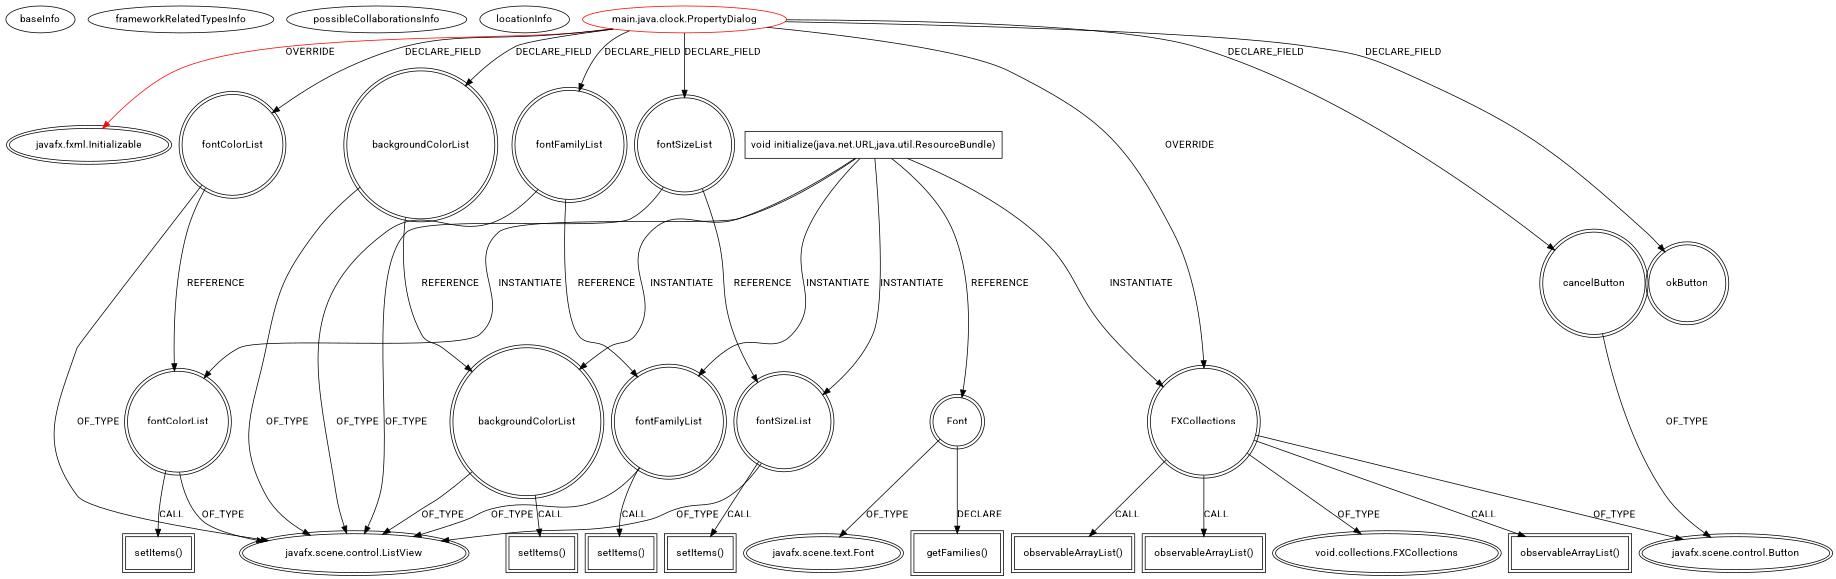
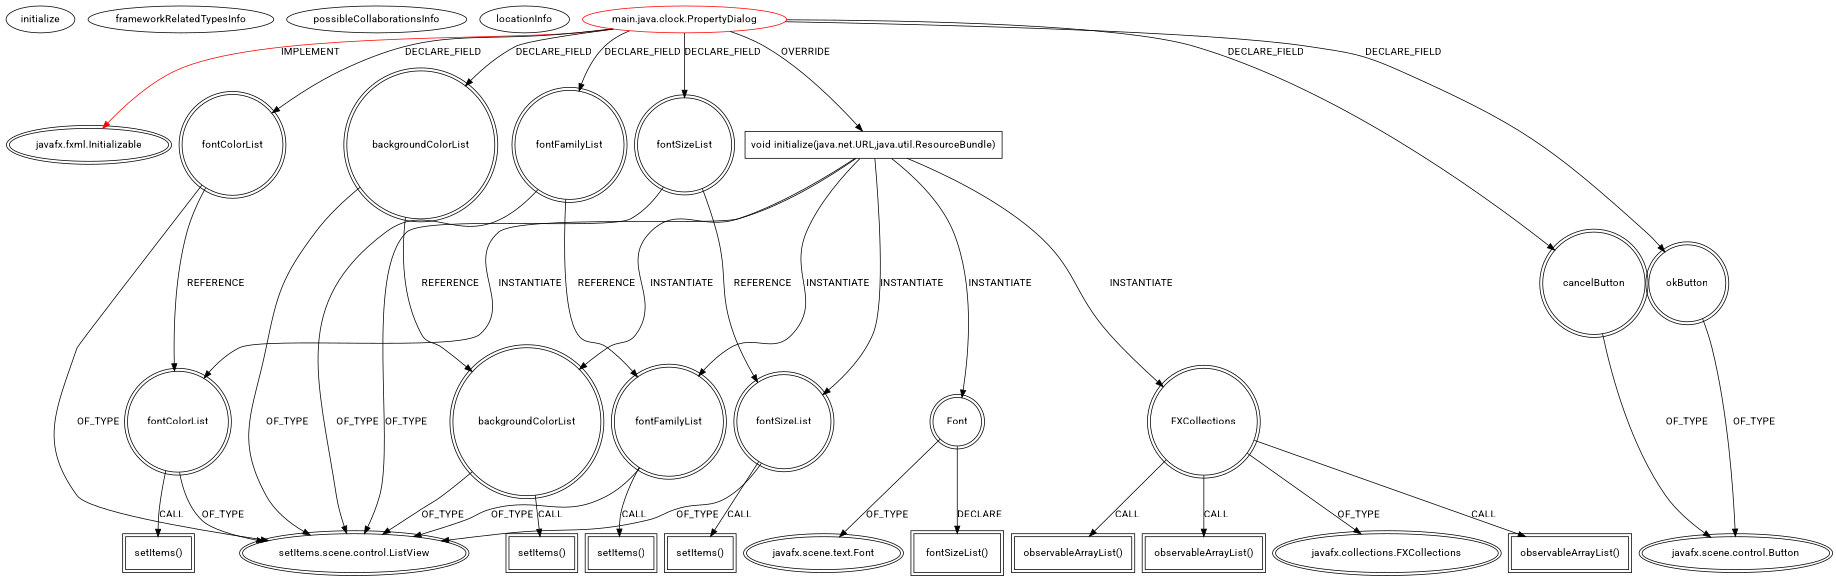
node "baseInfo": label "baseInfo" -> "initialize"
edge "main.java.clock.PropertyDialog" -> "javafx.fxml.Initializable": label "OVERRIDE" -> "IMPLEMENT"
edge "main.java.clock.PropertyDialog" -> "FXCollections": now "main.java.clock.PropertyDialog" -> "void initialize(java.net.URL,java.util.ResourceBundle)"
edge "void initialize(java.net.URL,java.util.ResourceBundle)" -> "Font": label "REFERENCE" -> "INSTANTIATE"
edge "FXCollections" -> "javafx.scene.control.Button": now "okButton" -> "javafx.scene.control.Button"
node "javafx.scene.control.ListView": label "javafx.scene.control.ListView" -> "setItems.scene.control.ListView"
node "getFamilies()": label "getFamilies()" -> "fontSizeList()"
node "void.collections.FXCollections": label "void.collections.FXCollections" -> "javafx.collections.FXCollections"
